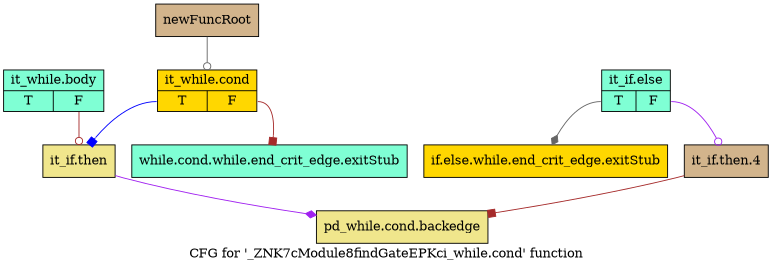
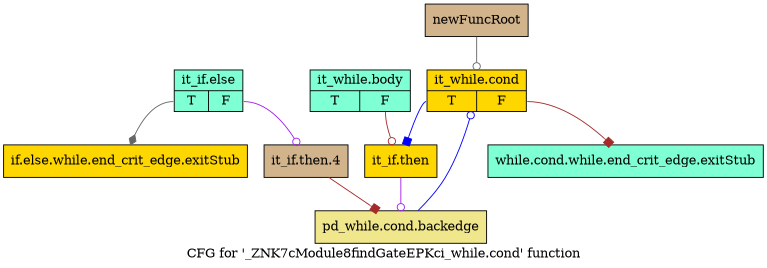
node "it_if.then": fillcolor khaki -> gold
edge "pd_while.cond.backedge" -> "it_while.cond": added
edge "it_if.then" -> "pd_while.cond.backedge": arrowhead diamond -> odot
